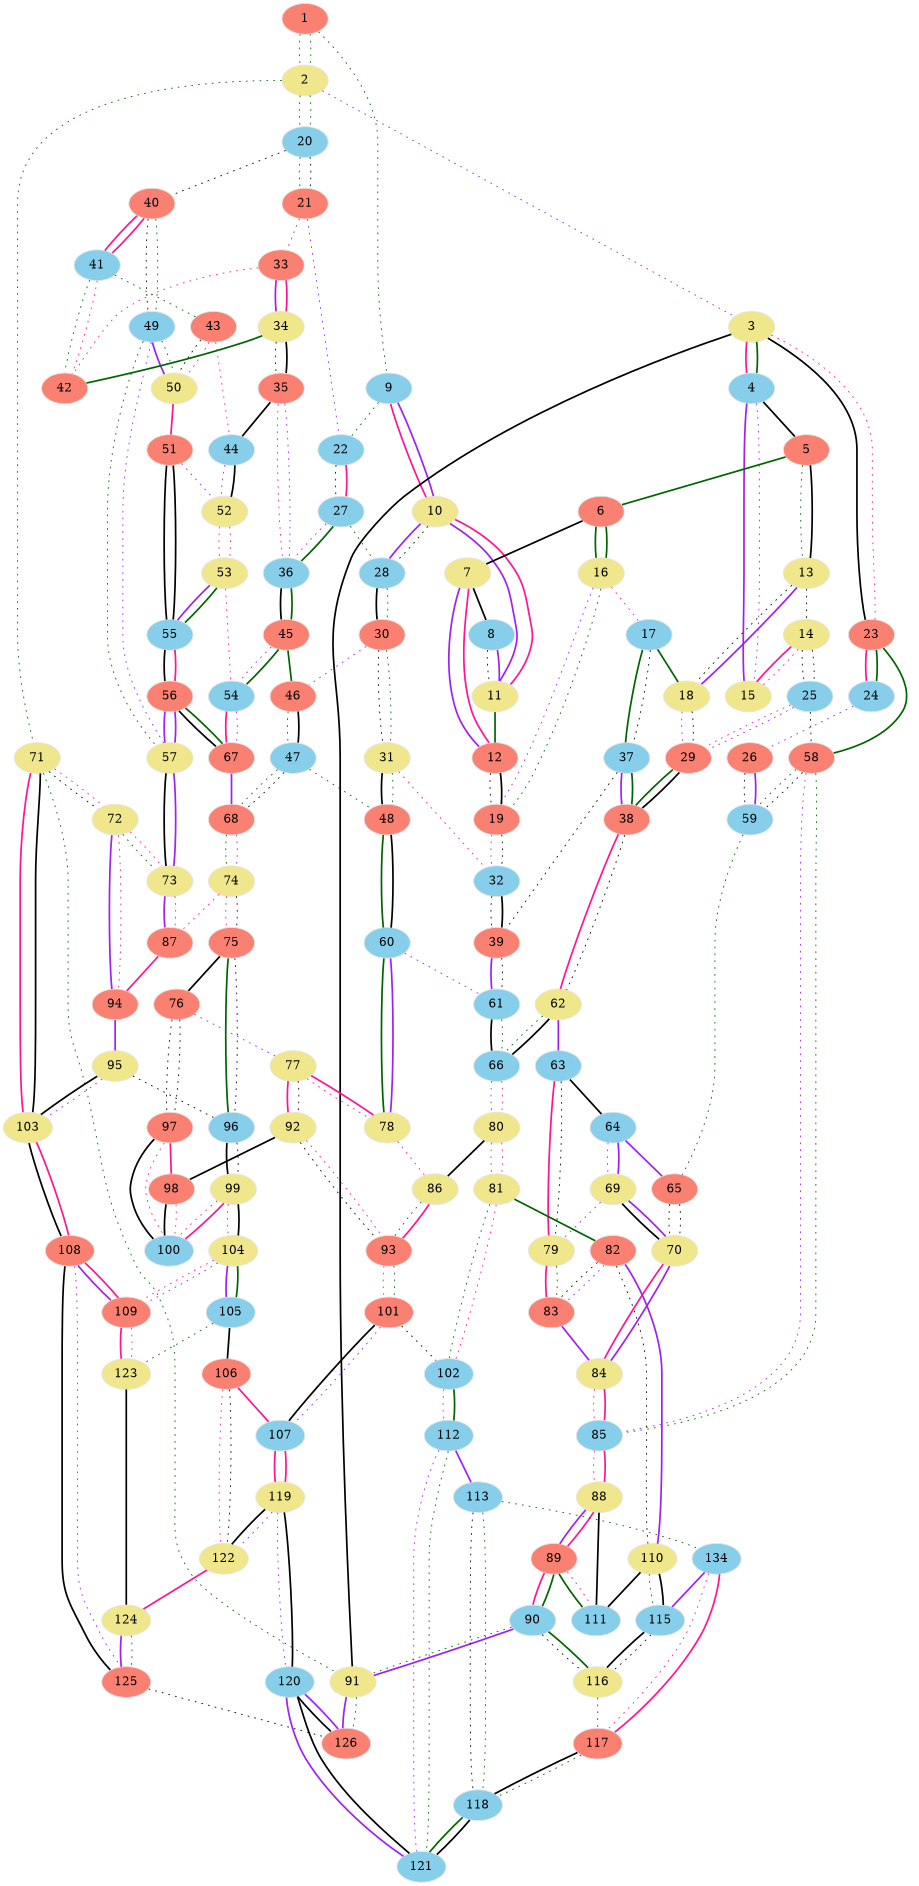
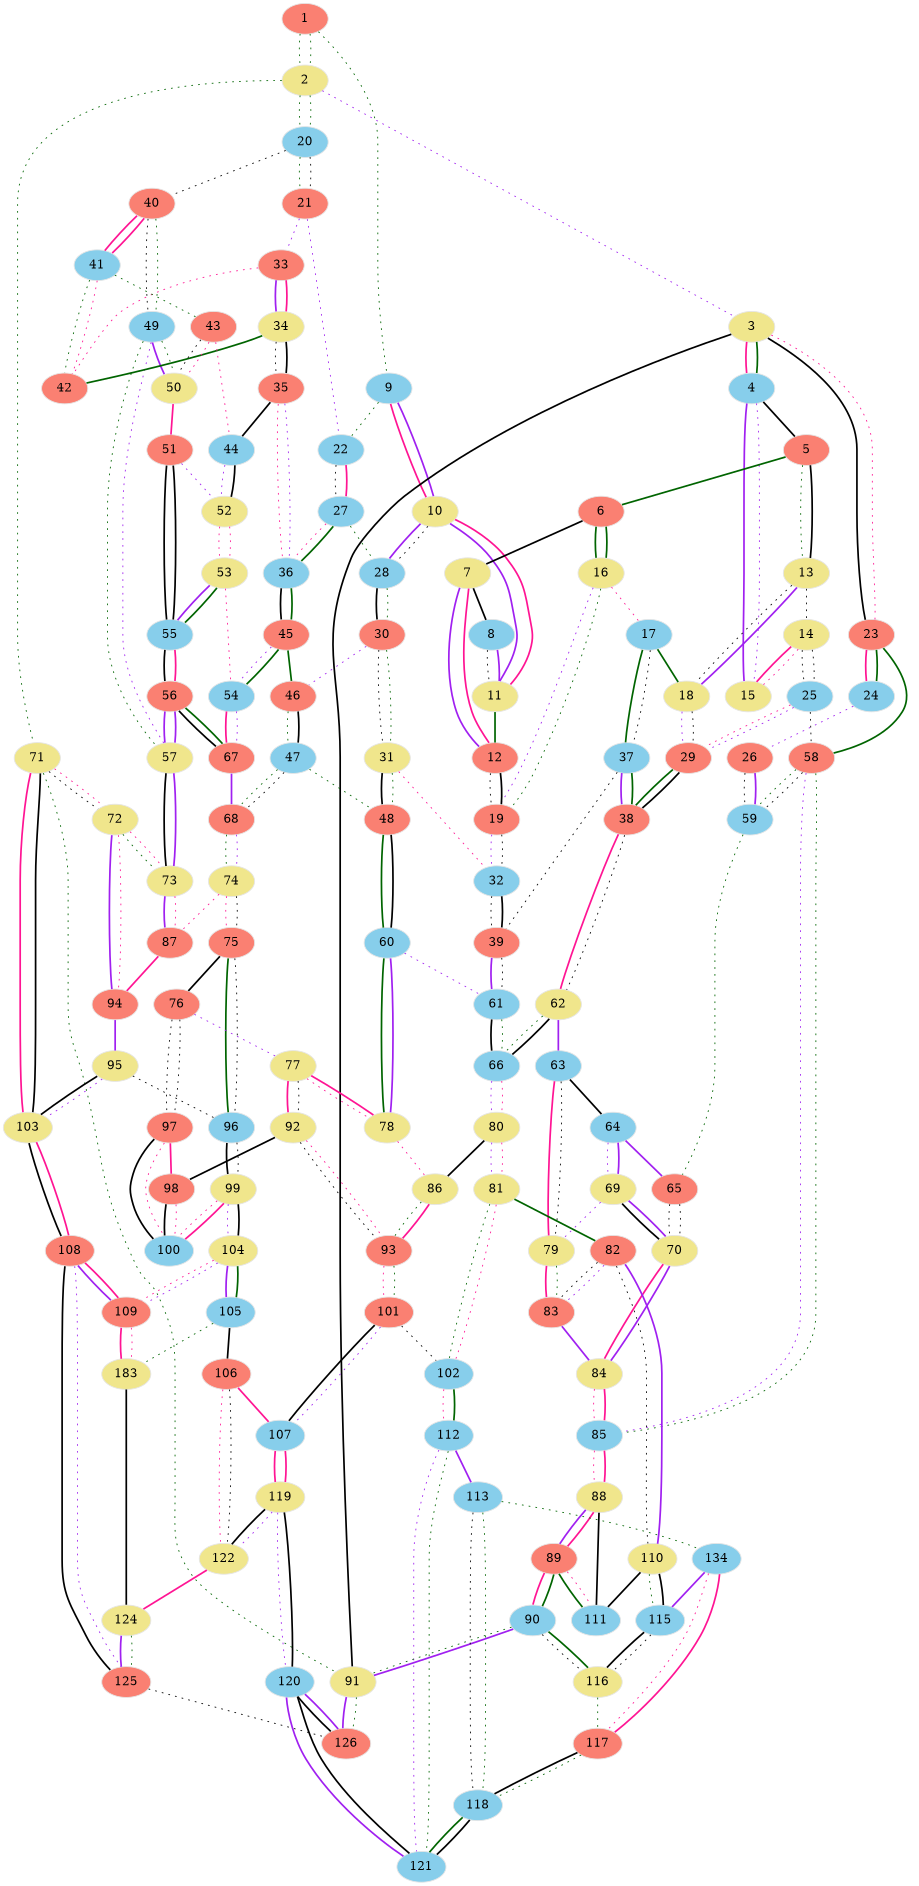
node "123": label "123" -> "183"
